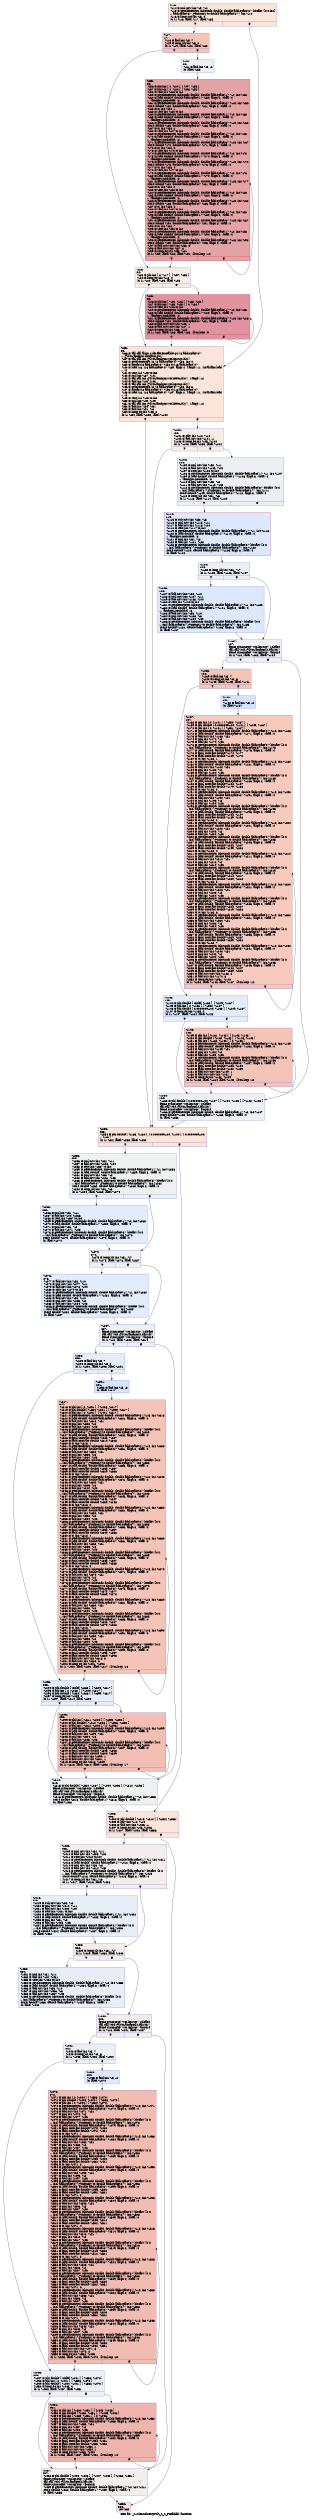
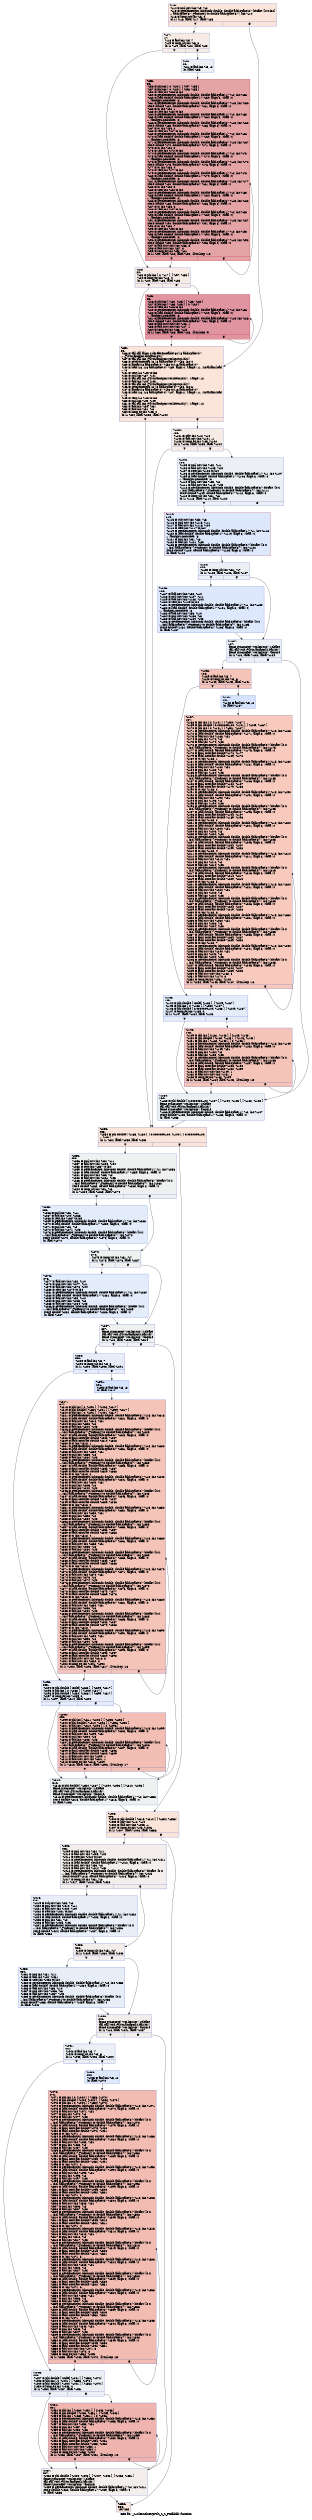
node "%17:": fillcolor #e97a5f70 -> #ecd3c570
